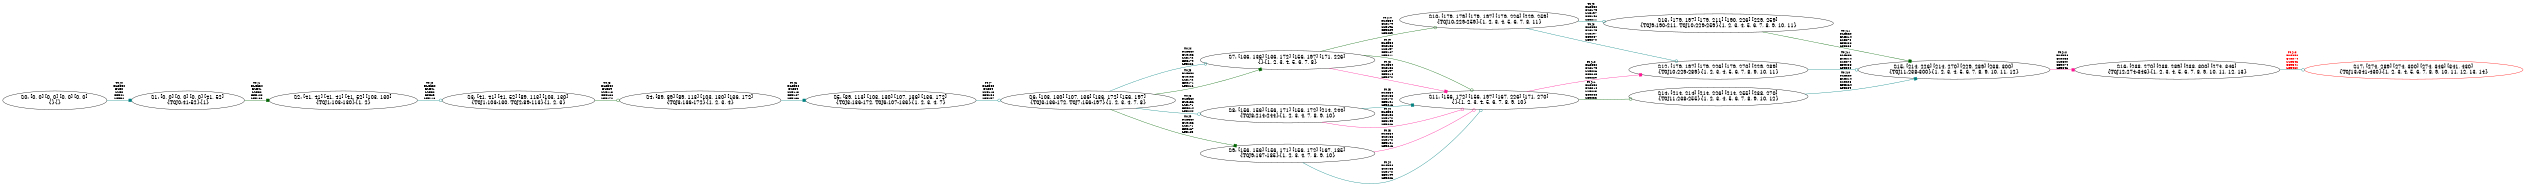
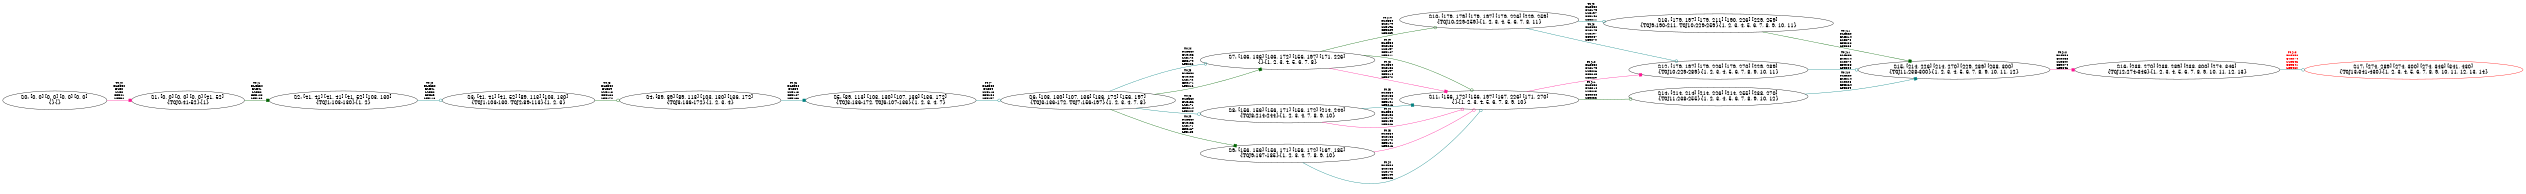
edge "S0: [0, 0] [0, 0] [0, 0] [0, 0] {}{}" -> "S1: [0, 0] [0, 0] [0, 0] [41, 52] {T0J0:41-52}{1}": color teal -> deeppink
